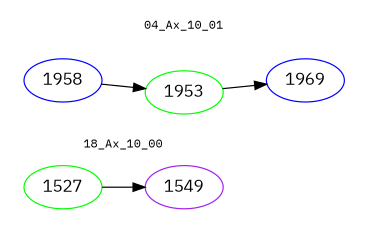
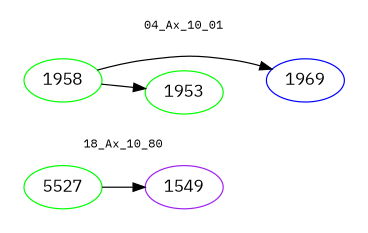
node "1958": color blue -> green
edge "1953" -> "1969": now "1958" -> "1969"
cluster "18_Ax_10_00": label "18_Ax_10_00" -> "18_Ax_10_80"
node "1527": label "1527" -> "5527"
